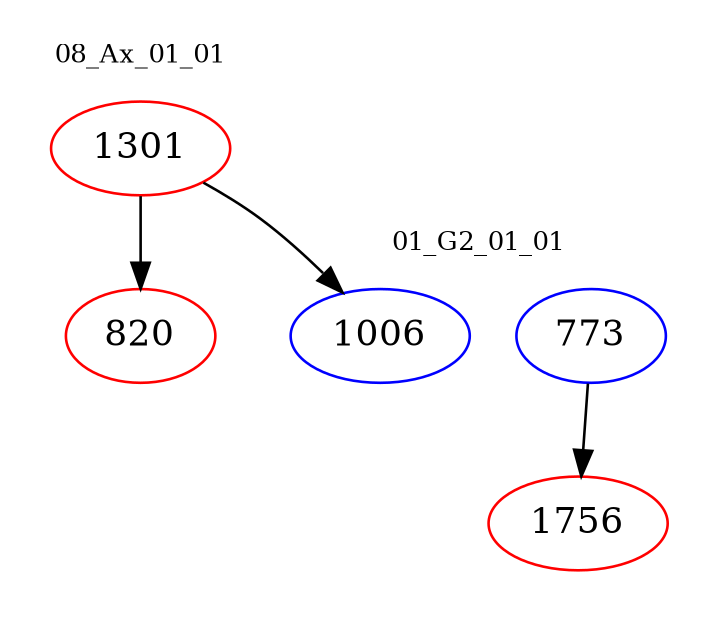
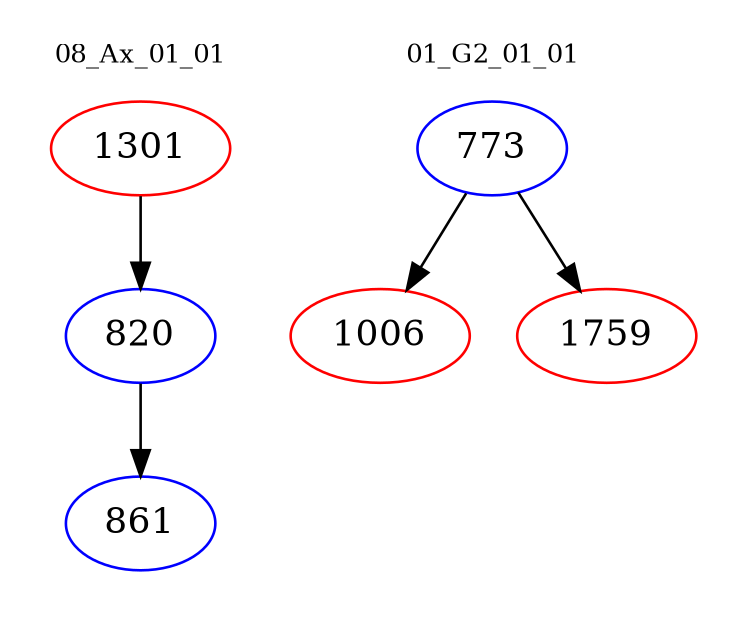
edge "1301" -> "1006": now "773" -> "1006"
node "820": color red -> blue
node "1006": color blue -> red
node "861": added
node "1756": label "1756" -> "1759"
